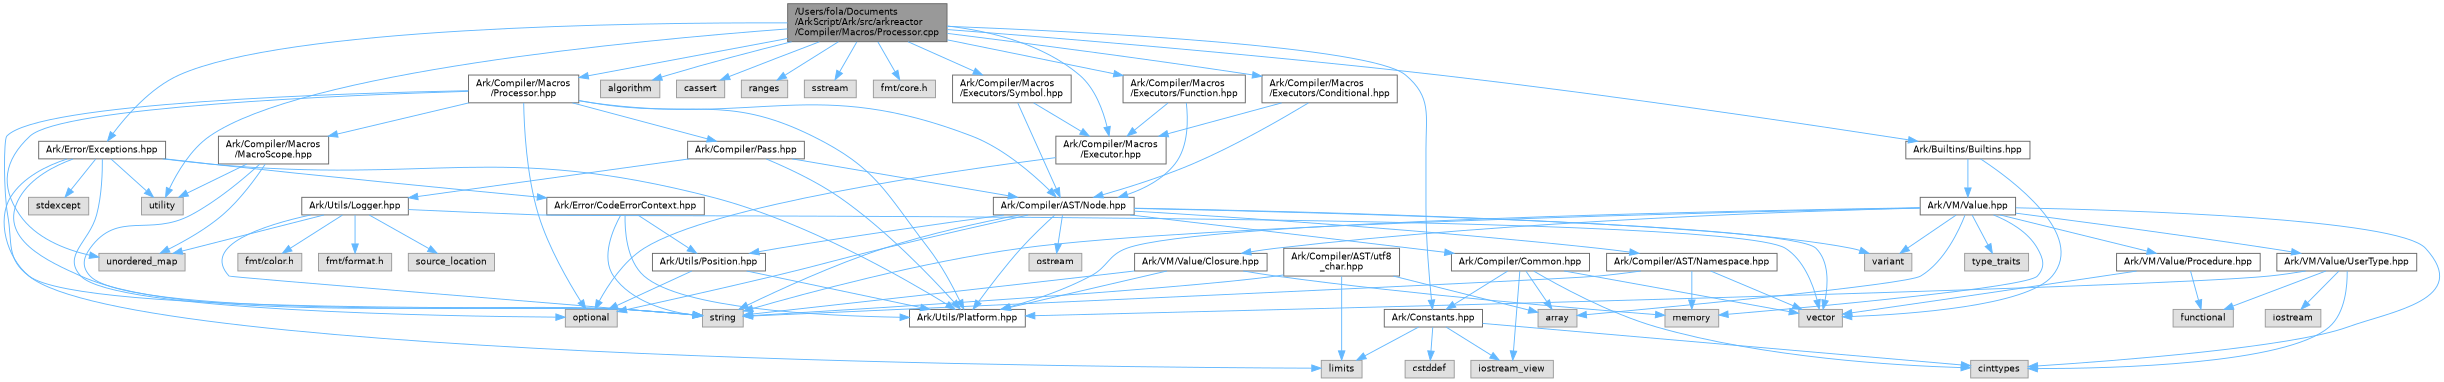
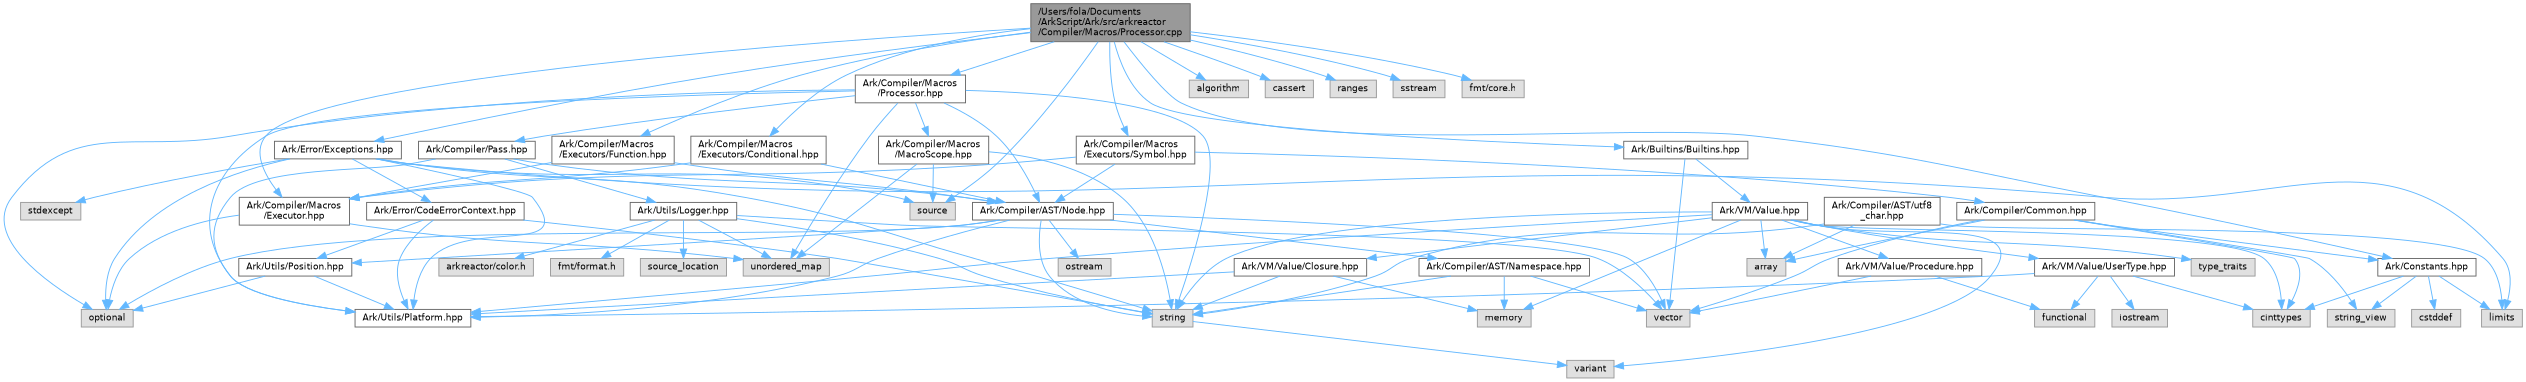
node "utility": label "utility" -> "source"
edge "Ark/Compiler/AST/Node.hpp" -> "variant": now "string" -> "variant"
edge "Ark/Compiler/AST/Node.hpp" -> "Ark/Compiler/Common.hpp": now "Ark/Compiler/Macros /Executors/Symbol.hpp" -> "Ark/Compiler/Common.hpp"
edge "Ark/Compiler/Macros /Executor.hpp" -> "unordered_map": added
node "fmt/color.h": label "fmt/color.h" -> "arkreactor/color.h"
node "iostream_view": label "iostream_view" -> "string_view"
